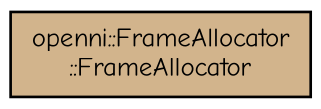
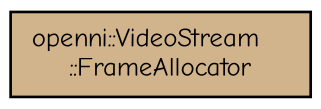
node "openni::FrameAllocator ::FrameAllocator": label "openni::FrameAllocator ::FrameAllocator" -> "openni::VideoStream ::FrameAllocator"
